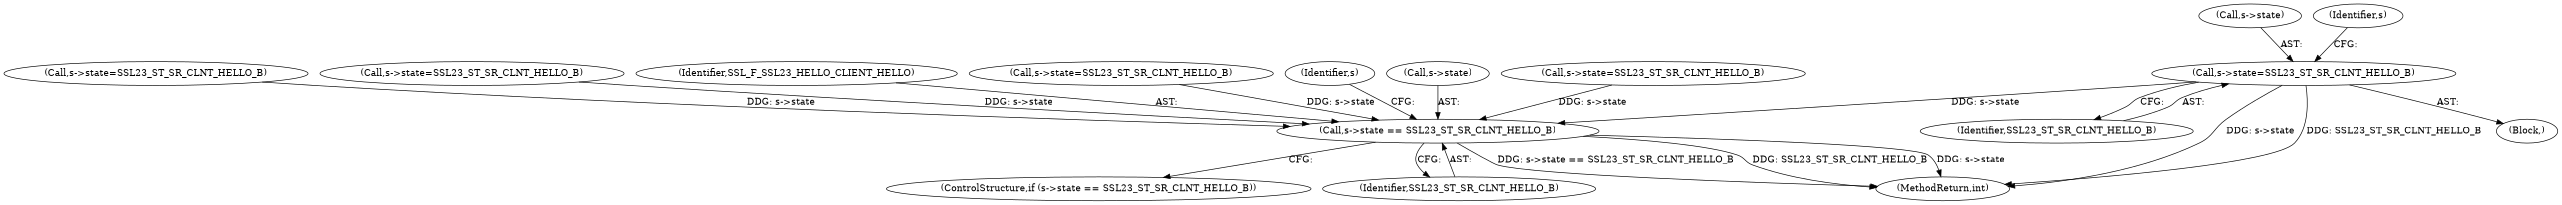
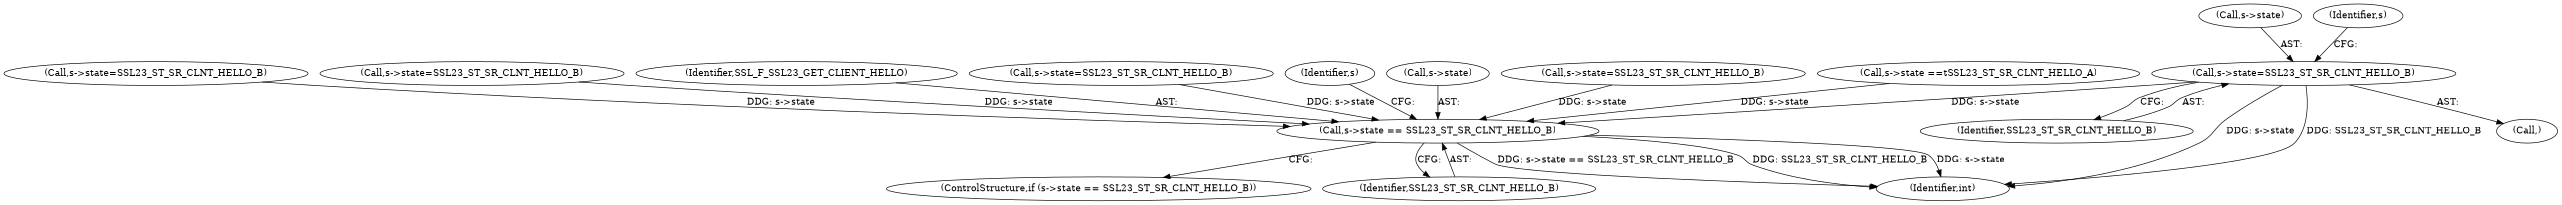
node "(Identifier,SSL_F_SSL23_HELLO_CLIENT_HELLO)": label "(Identifier,SSL_F_SSL23_HELLO_CLIENT_HELLO)" -> "(Identifier,SSL_F_SSL23_GET_CLIENT_HELLO)"
node "(Call,s->state ==tSSL23_ST_SR_CLNT_HELLO_A)": added
node "(Block,)": label "(Block,)" -> "(Call,)"
node "(MethodReturn,int)": label "(MethodReturn,int)" -> "(Identifier,int)"
